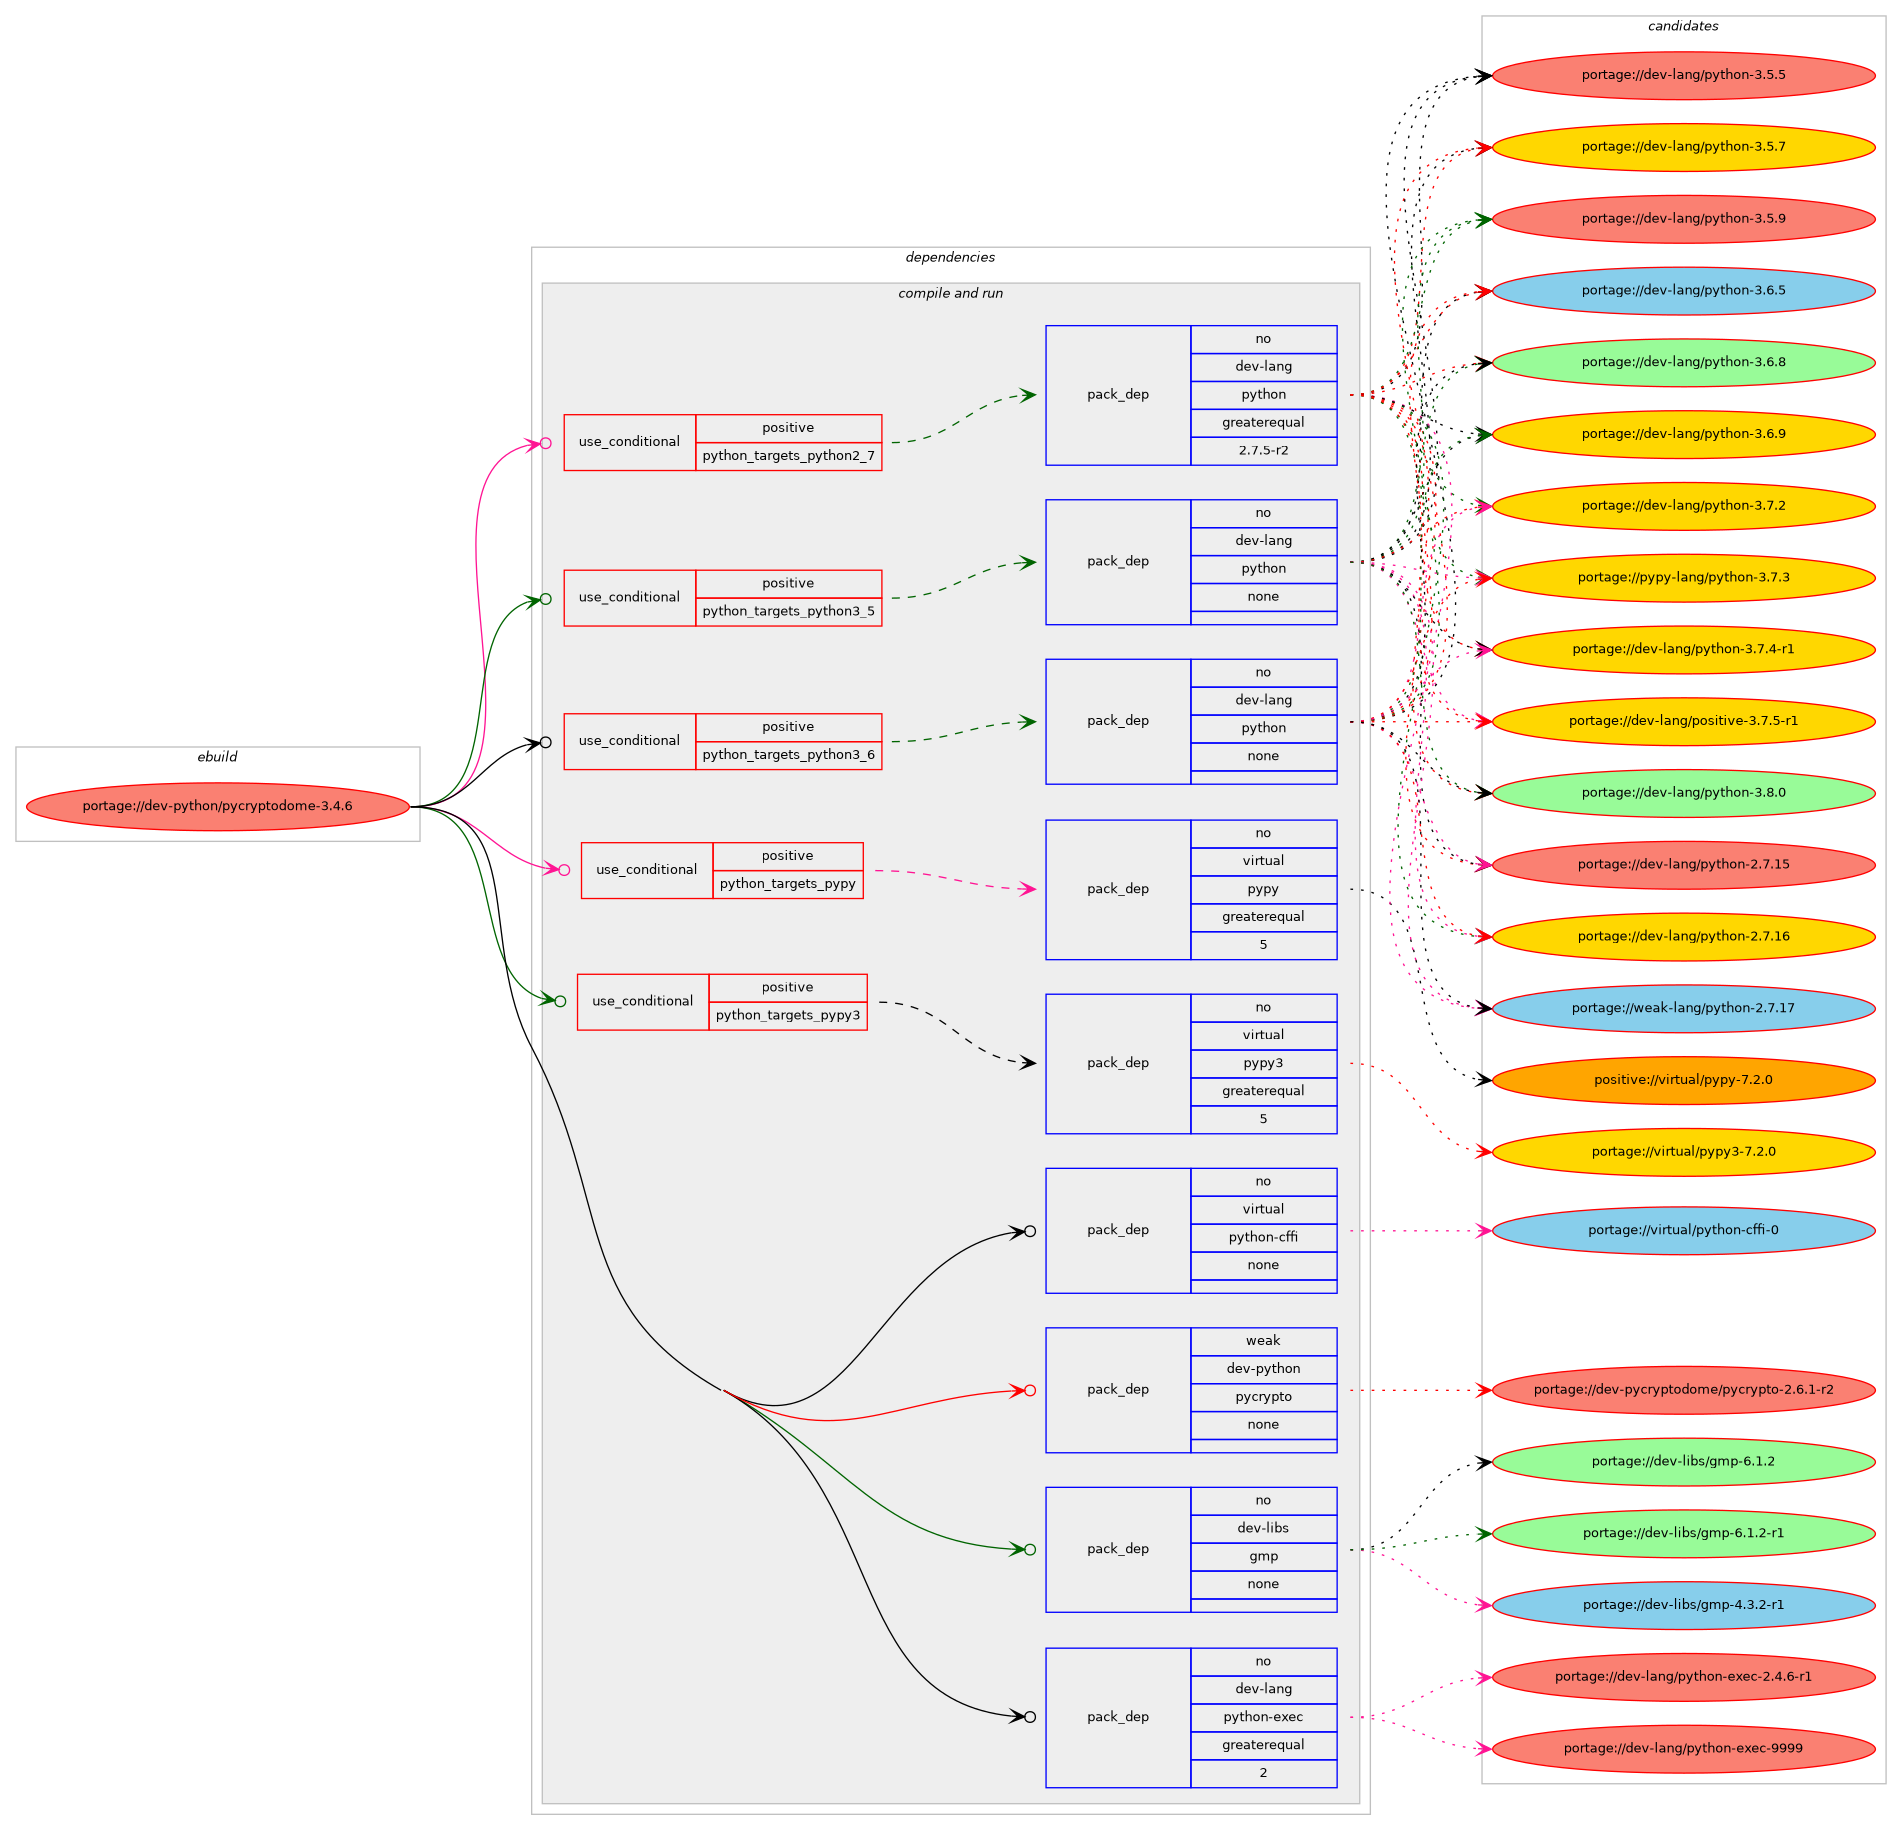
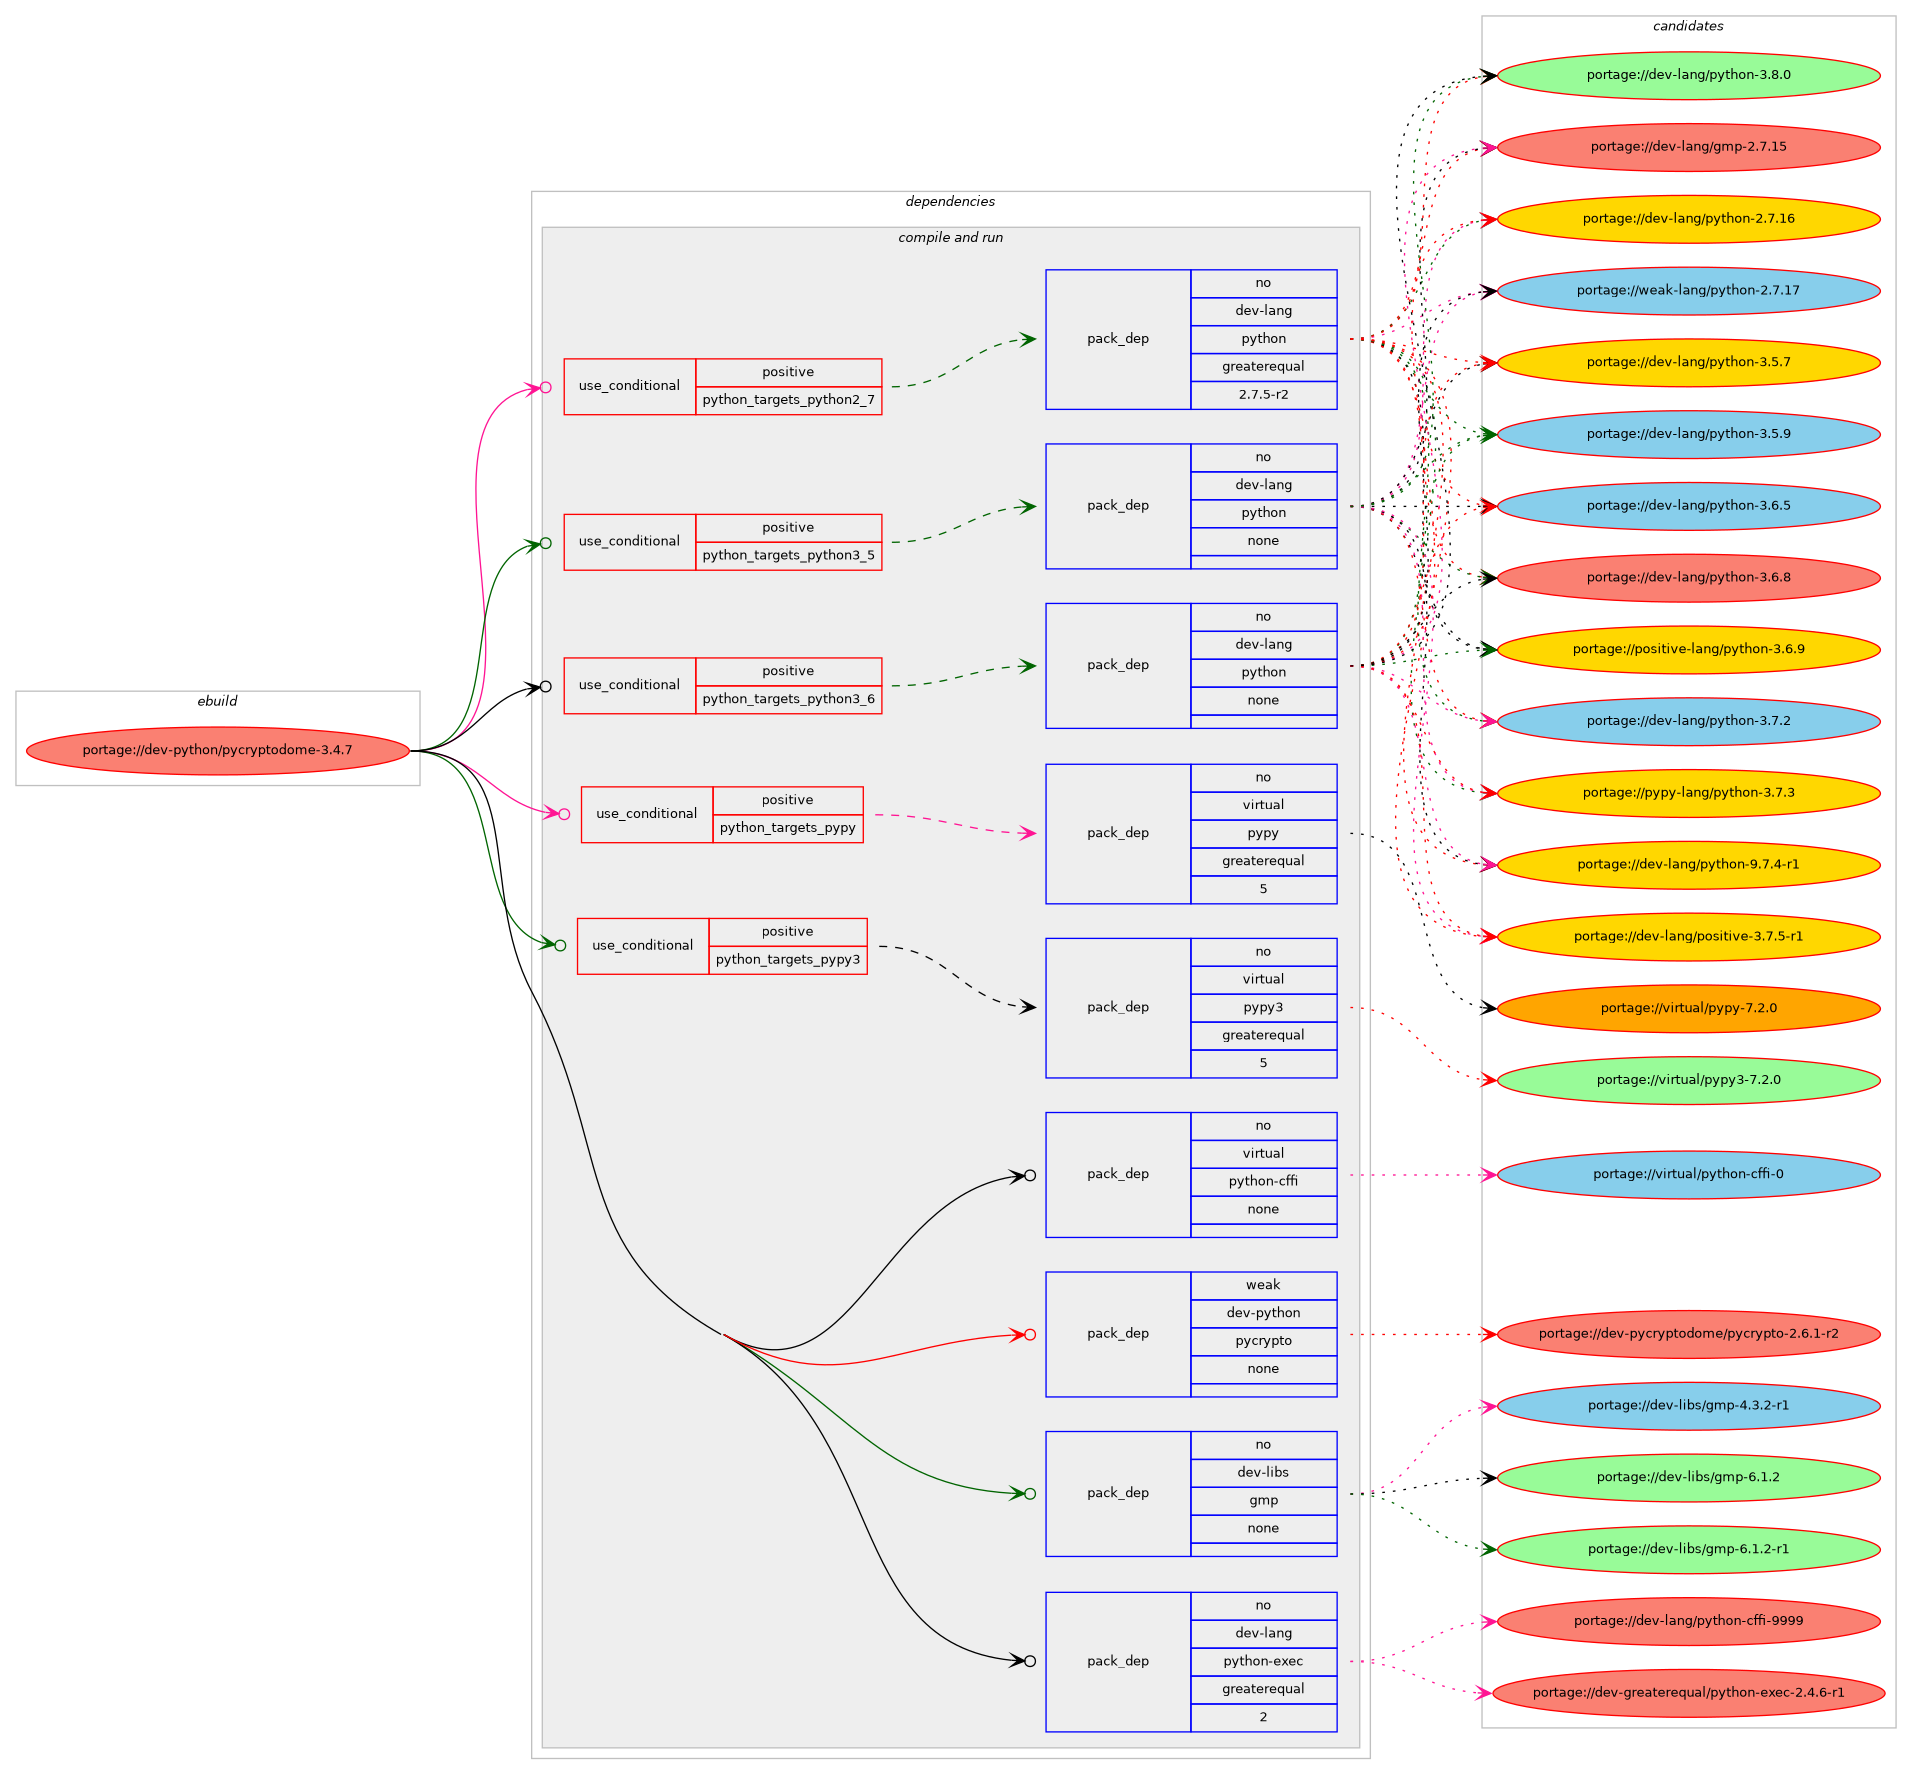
node "portage://dev-lang/python-3.5.5": removed
node "portage://dev-lang/python-3.5.9": fillcolor salmon -> skyblue
node "portage://dev-lang/python-3.6.8": fillcolor palegreen -> salmon
node "portage://dev-lang/python-3.6.9": label "portage://dev-lang/python-3.6.9" -> "portage://positive-lang/python-3.6.9"
node "portage://dev-lang/python-3.7.2": fillcolor gold -> skyblue
node "portage://dev-lang/python-3.7.4-r1": label "portage://dev-lang/python-3.7.4-r1" -> "portage://dev-lang/python-9.7.4-r1"
node "portage://dev-python/pycryptodome-3.4.6": label "portage://dev-python/pycryptodome-3.4.6" -> "portage://dev-python/pycryptodome-3.4.7"
node "portage://dev-lang/python-2.7.15": label "portage://dev-lang/python-2.7.15" -> "portage://dev-lang/gmp-2.7.15"
node "positive://virtual/pypy-7.2.0": label "positive://virtual/pypy-7.2.0" -> "portage://virtual/pypy-7.2.0"
node "portage://virtual/pypy3-7.2.0": fillcolor gold -> palegreen
node "portage://dev-lang/python-exec-2.4.6-r1": label "portage://dev-lang/python-exec-2.4.6-r1" -> "portage://dev-greaterequal/python-exec-2.4.6-r1"
node "portage://dev-lang/python-exec-9999": label "portage://dev-lang/python-exec-9999" -> "portage://dev-lang/python-cffi-9999"
